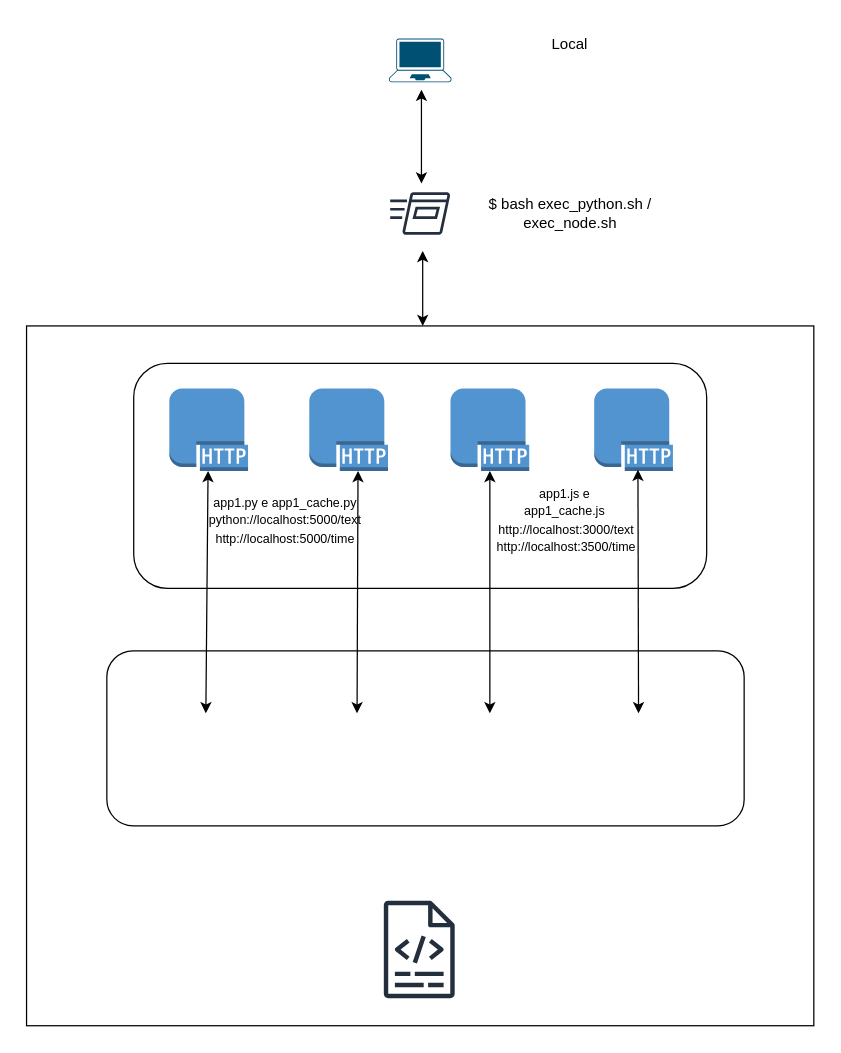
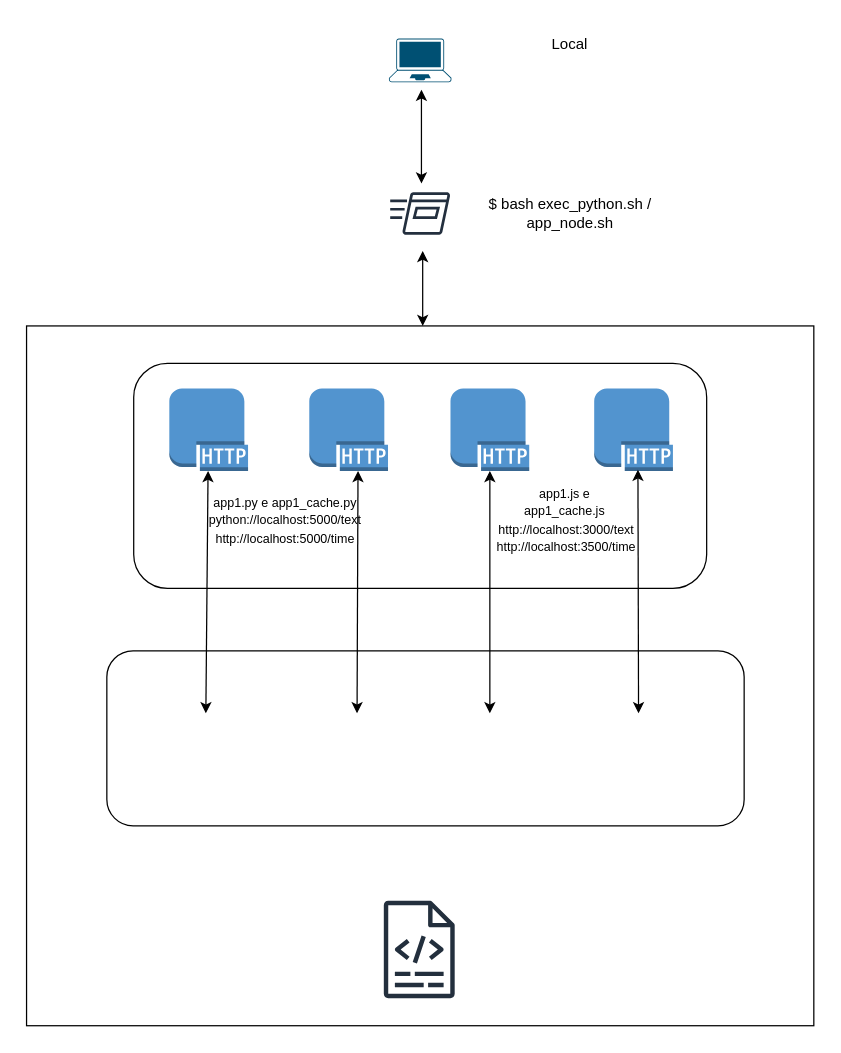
node "$ bash exec_python.sh / exec_node.sh": label "$ bash exec_python.sh / exec_node.sh" -> "$ bash exec_python.sh / app_node.sh"
